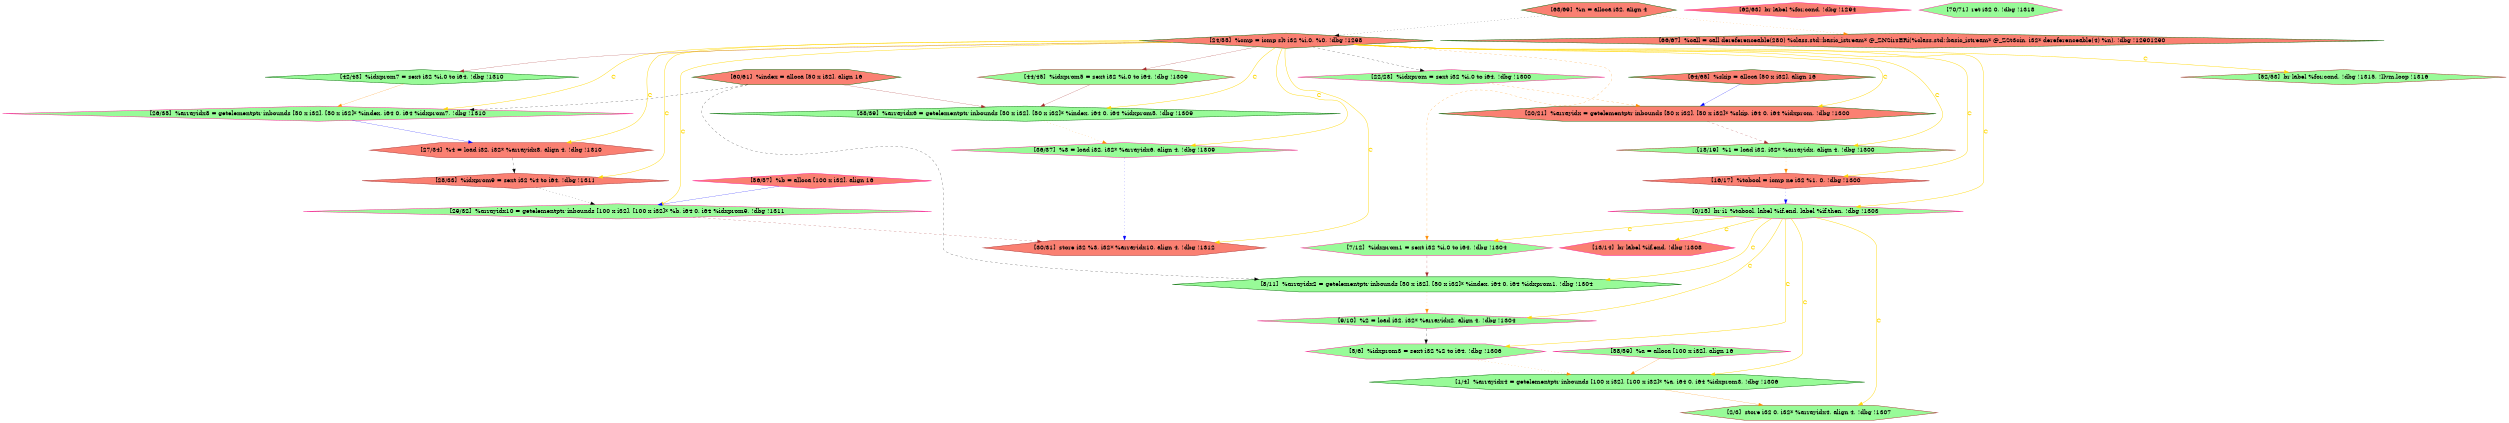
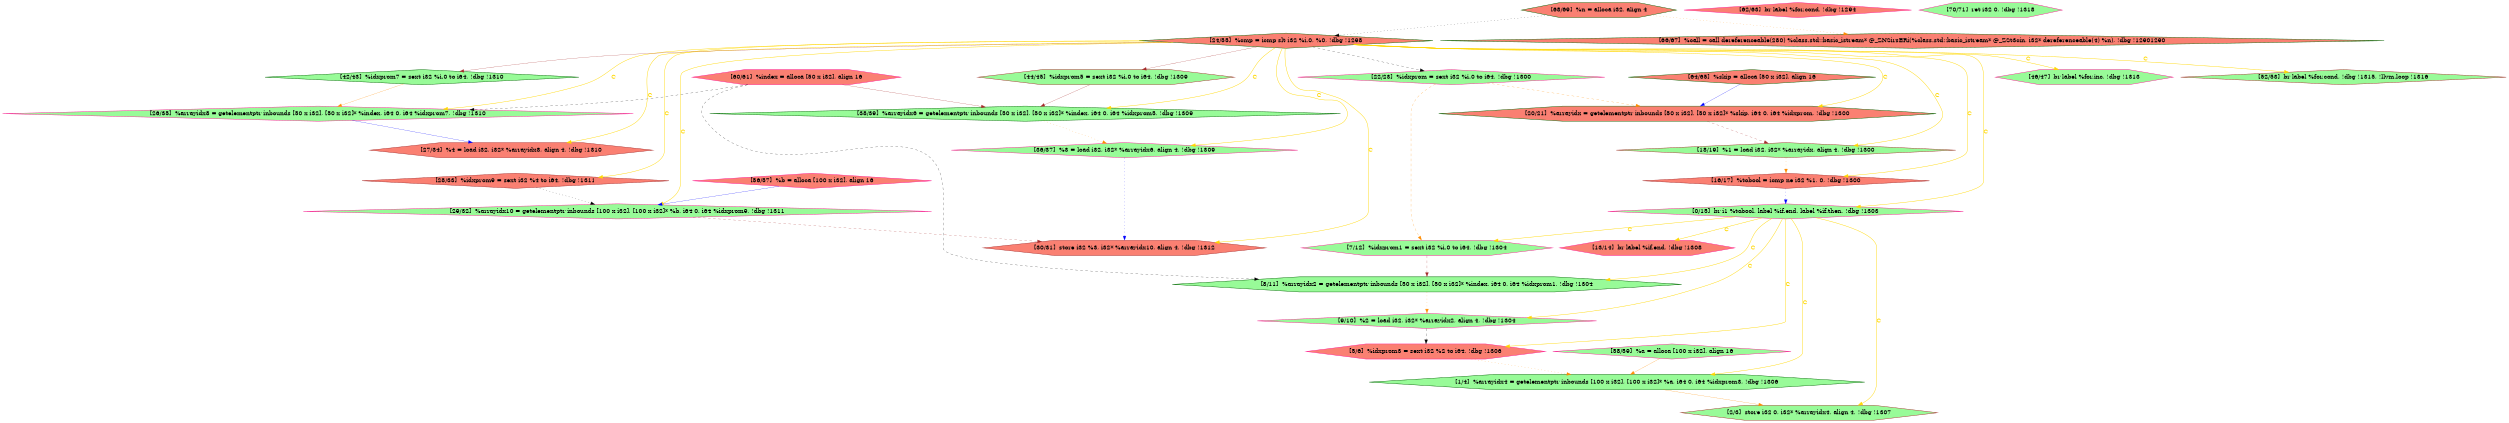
node "[60/61]  %index = alloca [50 x i32], align 16": color darkgreen -> deeppink
node "[46/47]  br label %for.inc, !dbg !1313": added
edge "[24/55]  %cmp = icmp slt i32 %i.0, %0, !dbg !1298" -> "[7/12]  %idxprom1 = sext i32 %i.0 to i64, !dbg !1304": now "[22/23]  %idxprom = sext i32 %i.0 to i64, !dbg !1300" -> "[7/12]  %idxprom1 = sext i32 %i.0 to i64, !dbg !1304"
edge "[27/34]  %4 = load i32, i32* %arrayidx8, align 4, !dbg !1310" -> "[28/33]  %idxprom9 = sext i32 %4 to i64, !dbg !1311": removed
node "[5/6]  %idxprom3 = sext i32 %2 to i64, !dbg !1306": fillcolor palegreen -> salmon
